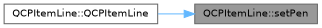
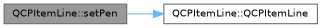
edge "QCPItemLine::QCPItemLine" -> "QCPItemLine::setPen": reversed
